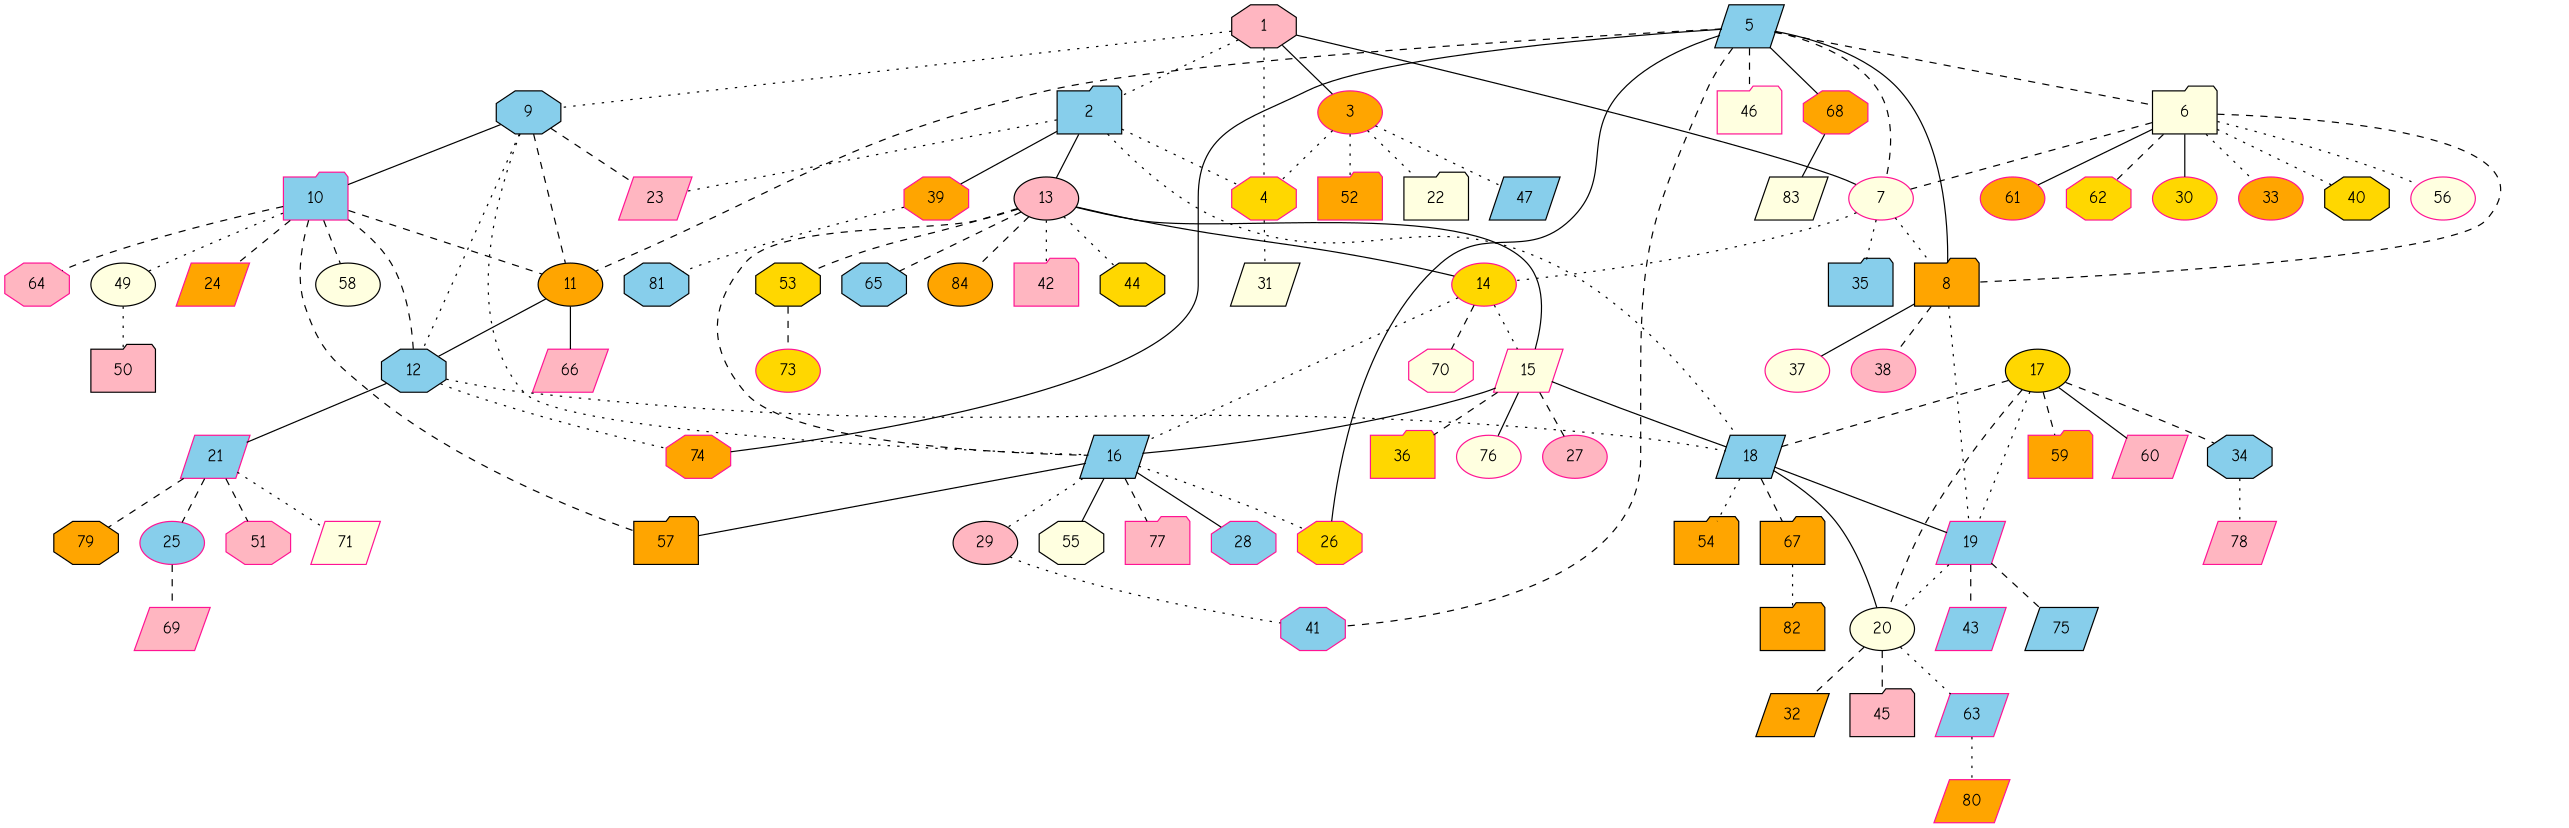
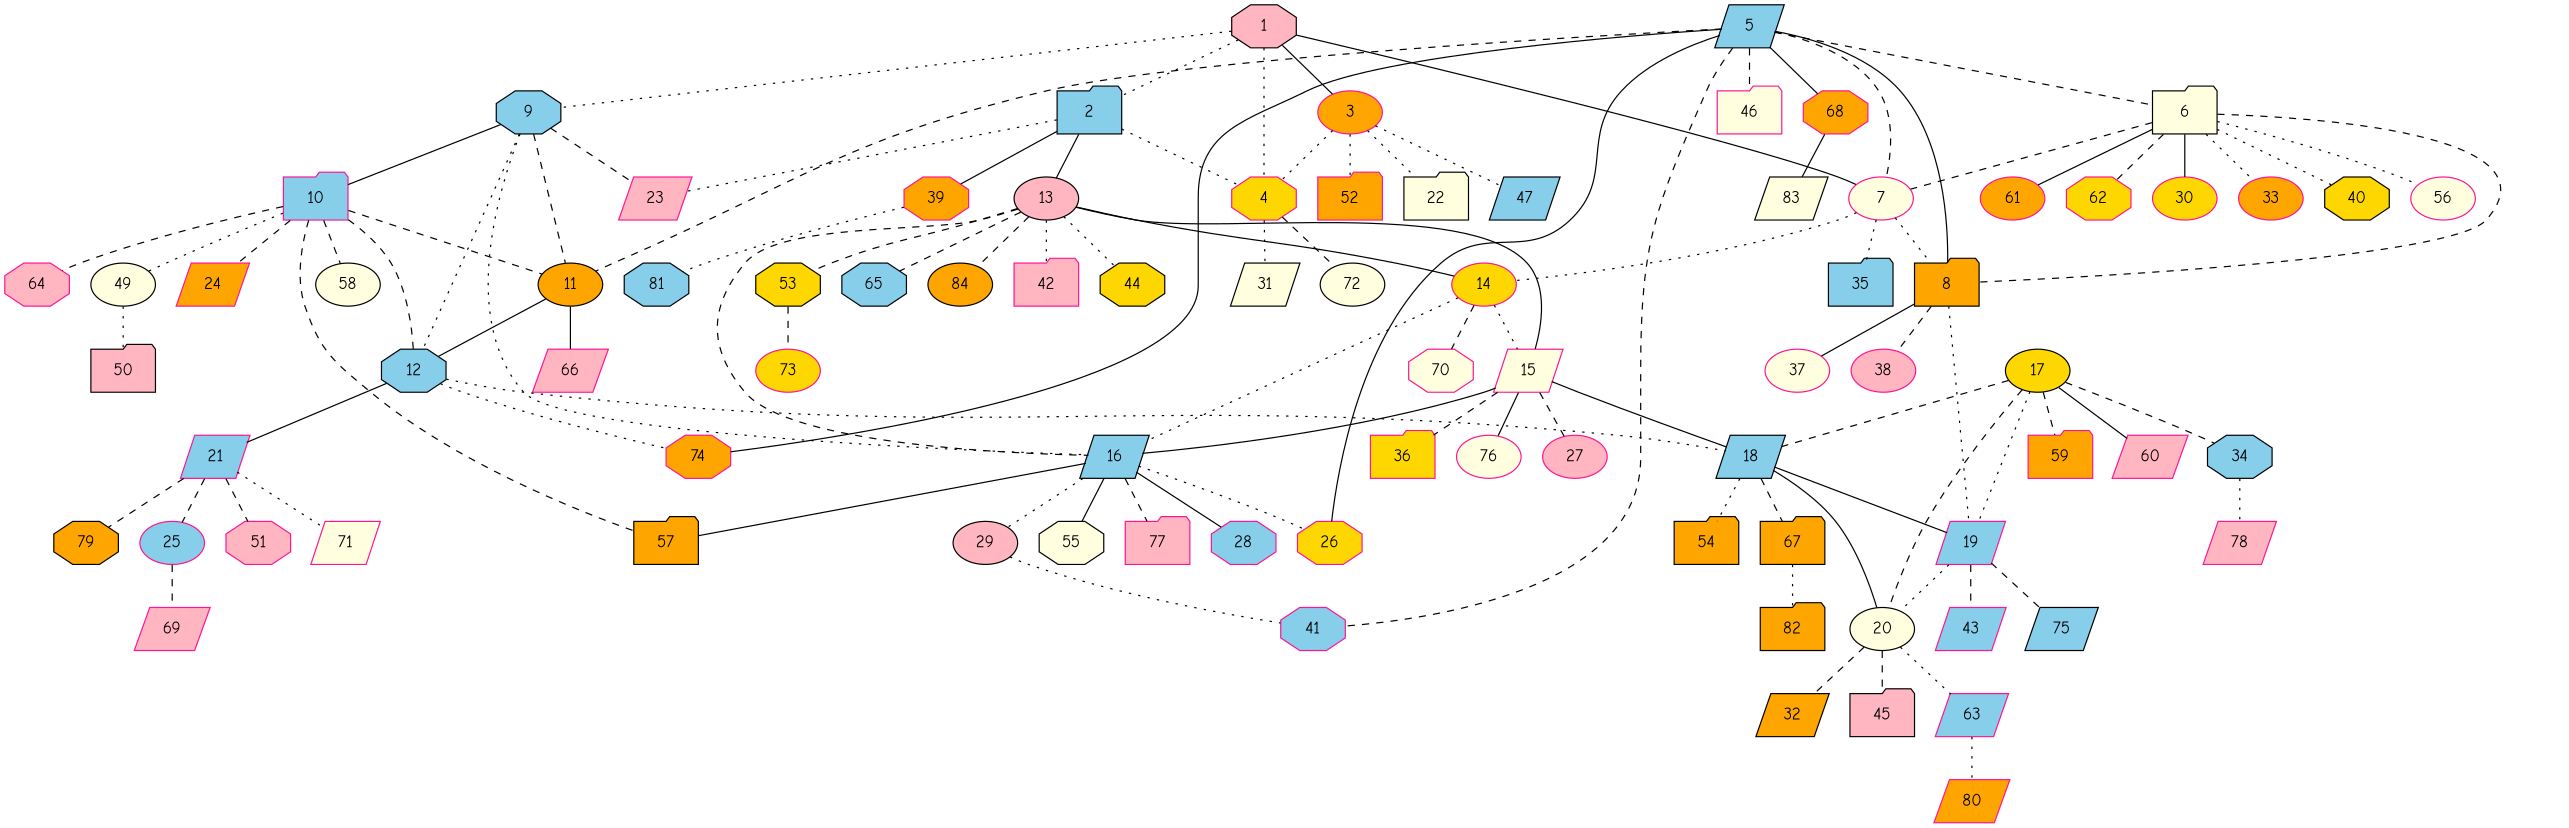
edge "2" -- "18": removed
node "72": added
